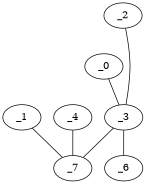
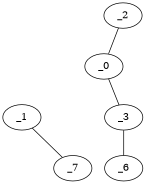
edge "_2" -- "_3": now "_2" -- "_0"
node "_4": removed
edge "_3" -- "_7": removed
